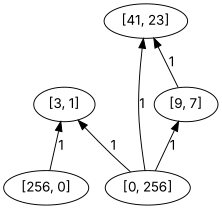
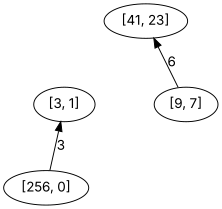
edge "[9, 7]" -> "[41, 23]": label "1" -> "6"
edge "[256, 0]" -> "[3, 1]": label "1" -> "3"
node "[0, 256]": removed
